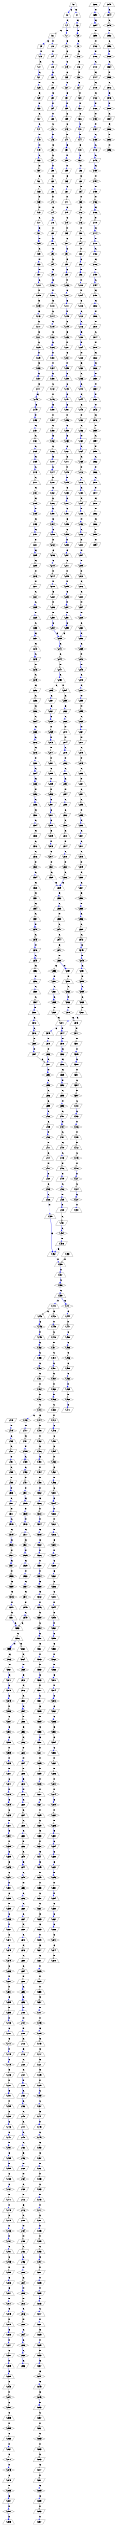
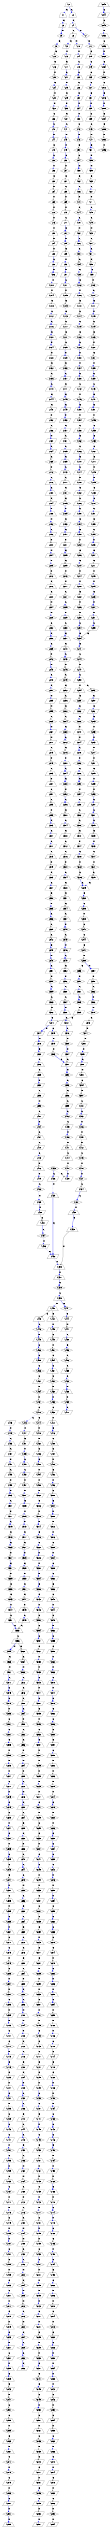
edge "S420" -> "S423": reversed
edge "S430" -> "S433": added, label "G"
node "S682": added
